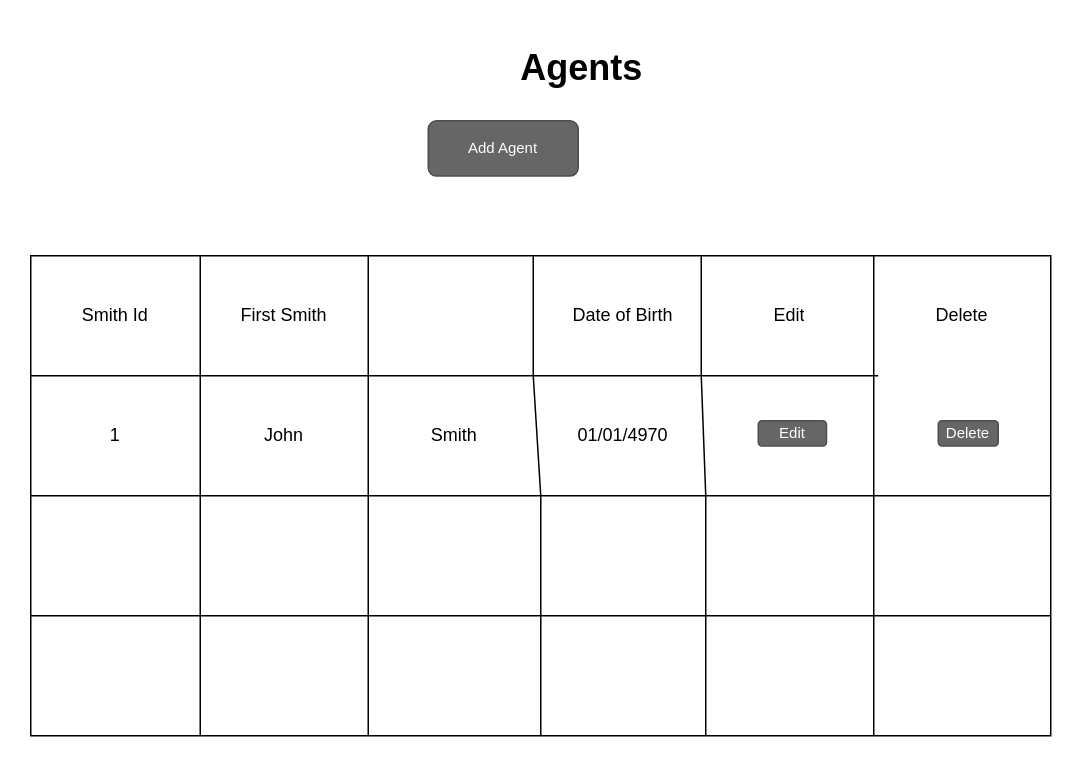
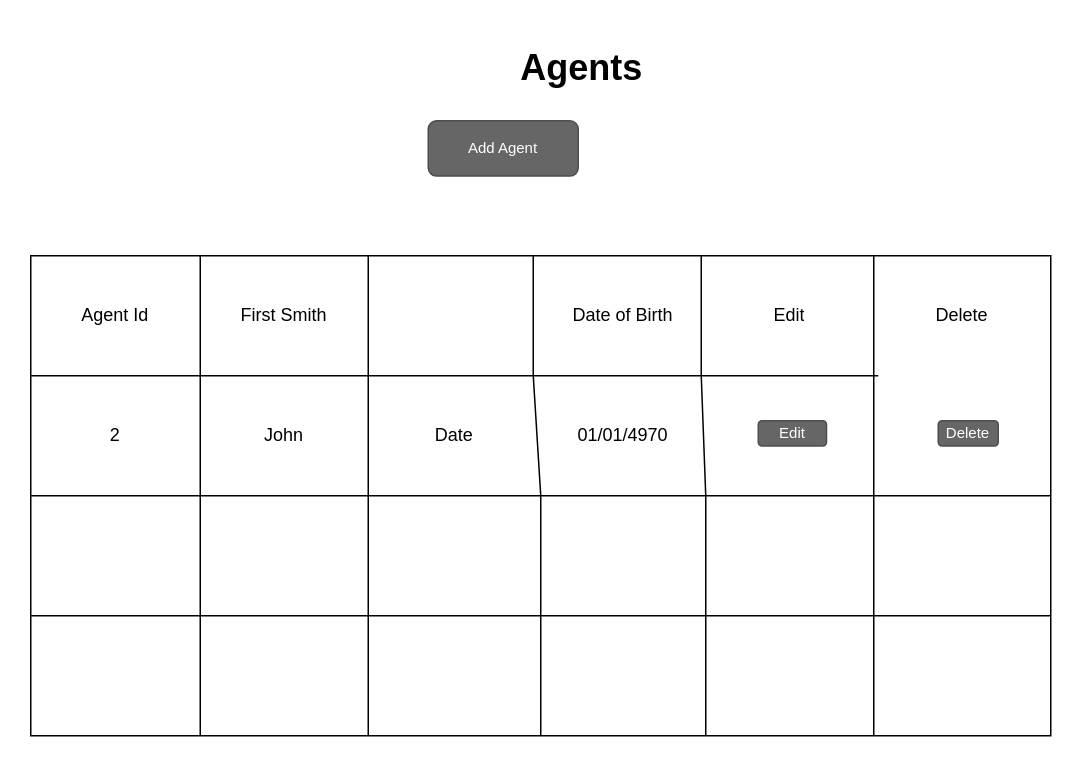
node "Smith Id": label "Smith Id" -> "Agent Id"
node "1": label "1" -> "2"
node "Smith": label "Smith" -> "Date"
